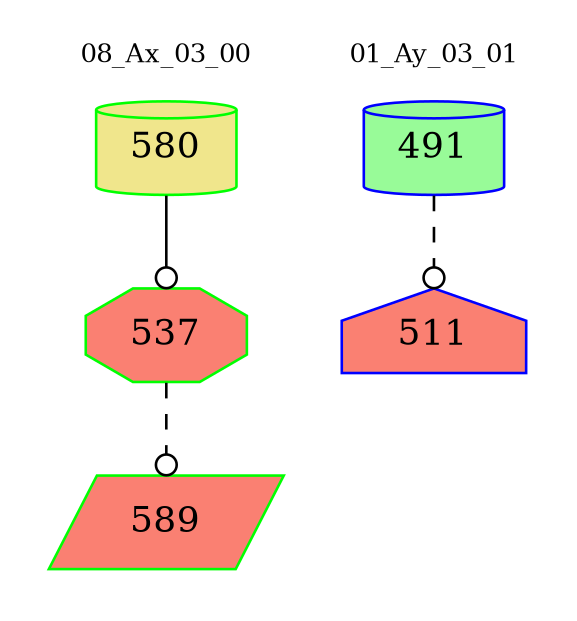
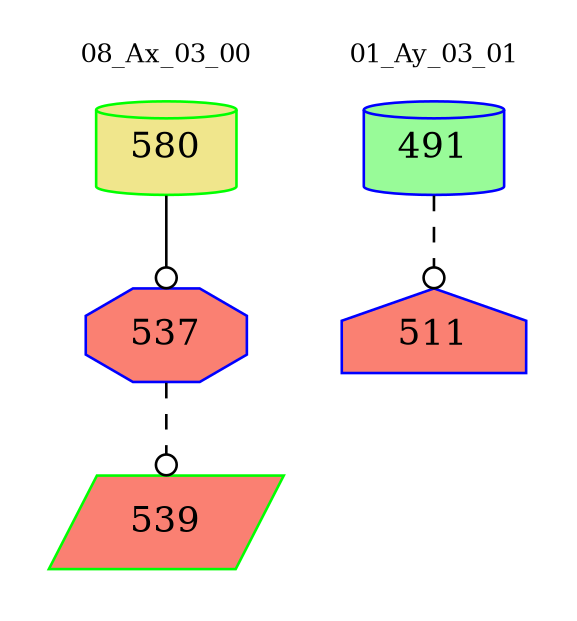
node "537": color green -> blue
node "589": label "589" -> "539"
